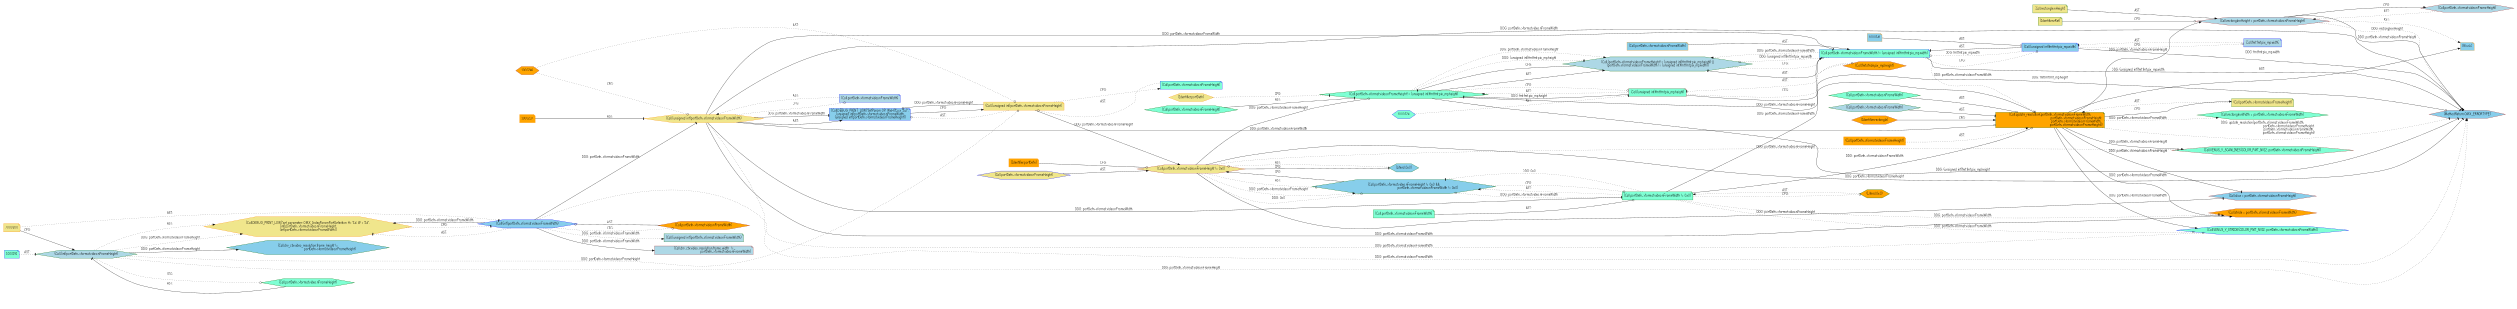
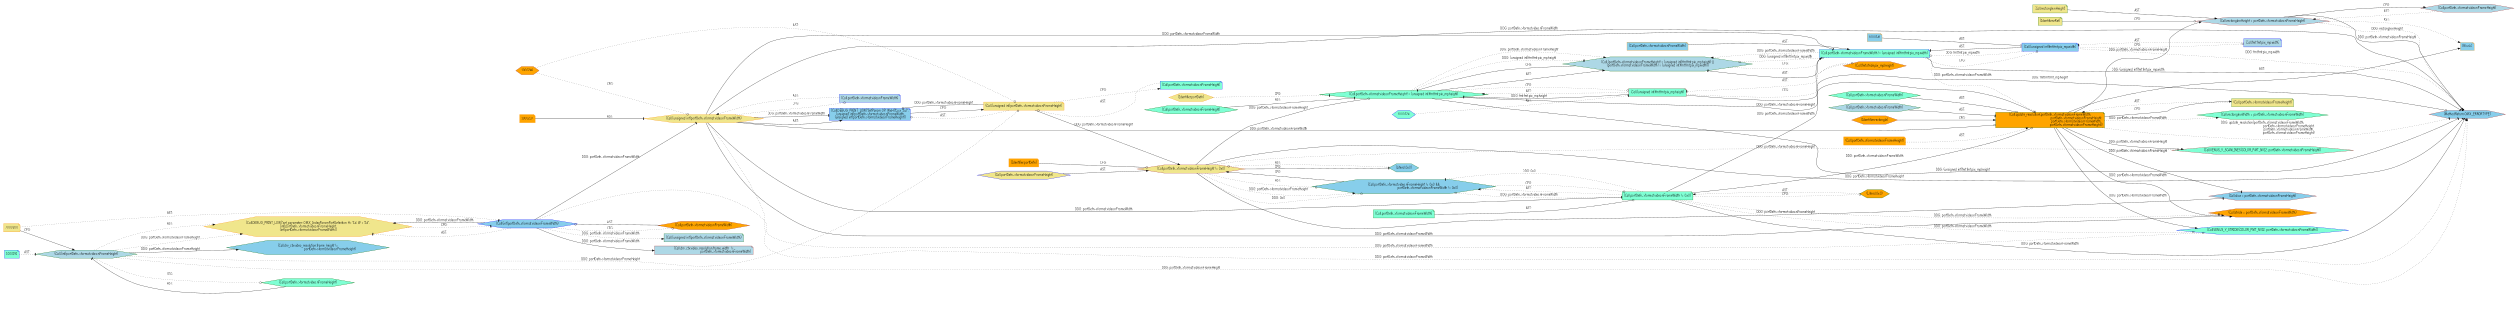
edge "(Call,(unsigned int)fmt.fmt.pix_mp.width)" -> "(MethodReturn,OMX_ERRORTYPE)": style solid -> dotted
edge "(Call,portDefn->format.video.nFrameWidth != 0x0)" -> "(MethodReturn,OMX_ERRORTYPE)": added, label "DDG: portDefn->format.video.nFrameWidth"
